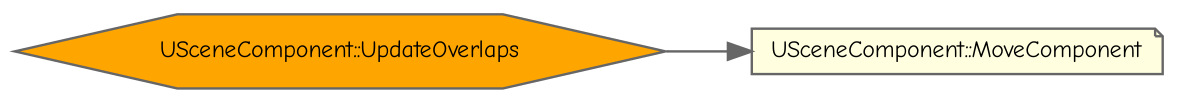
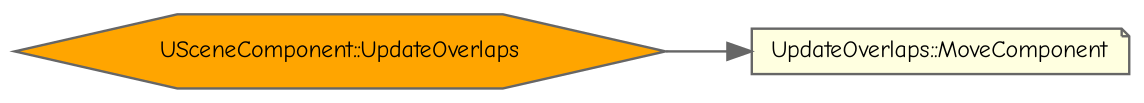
node "USceneComponent::MoveComponent": label "USceneComponent::MoveComponent" -> "UpdateOverlaps::MoveComponent"
